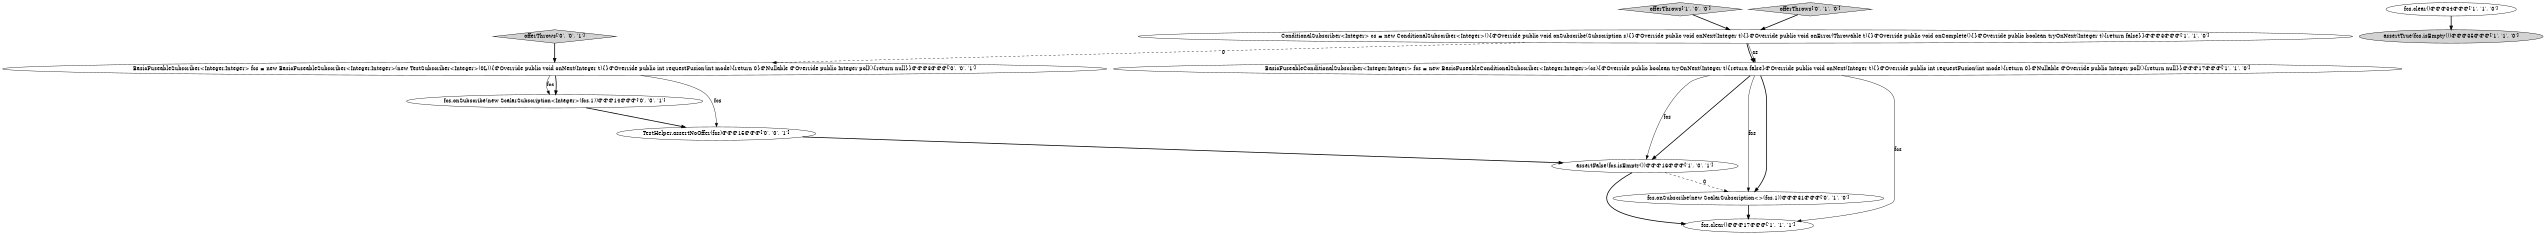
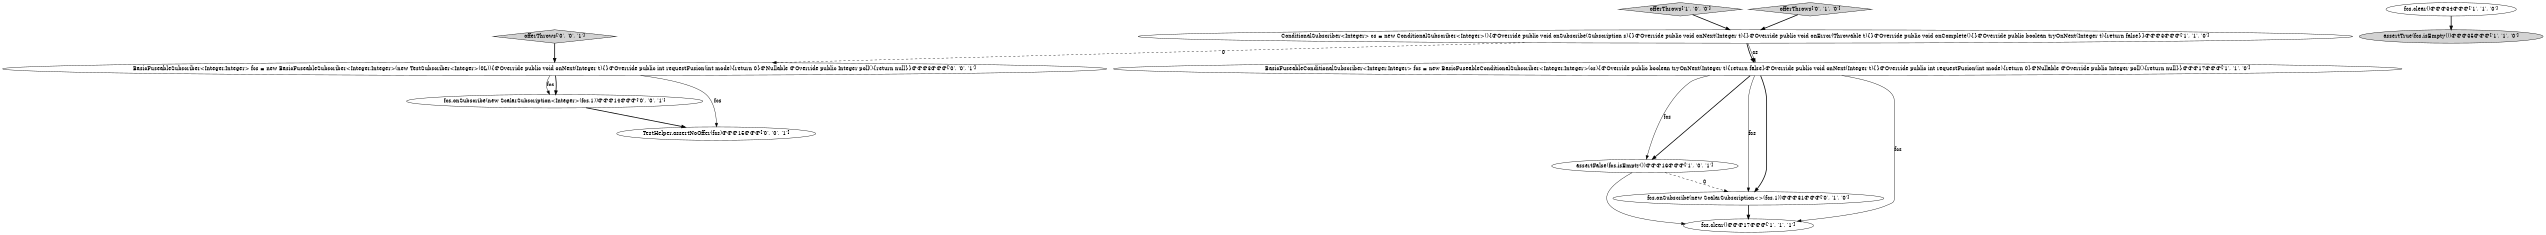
edge "TestHelper.assertNoOffer(fcs)@@@15@@@['0', '0', '1']" -> "assertFalse(fcs.isEmpty())@@@16@@@['1', '0', '1']": removed
edge "assertFalse(fcs.isEmpty())@@@16@@@['1', '0', '1']" -> "fcs.clear()@@@17@@@['1', '1', '1']": style bold -> solid
